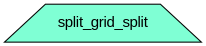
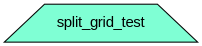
node "split_grid_split": label "split_grid_split" -> "split_grid_test"
